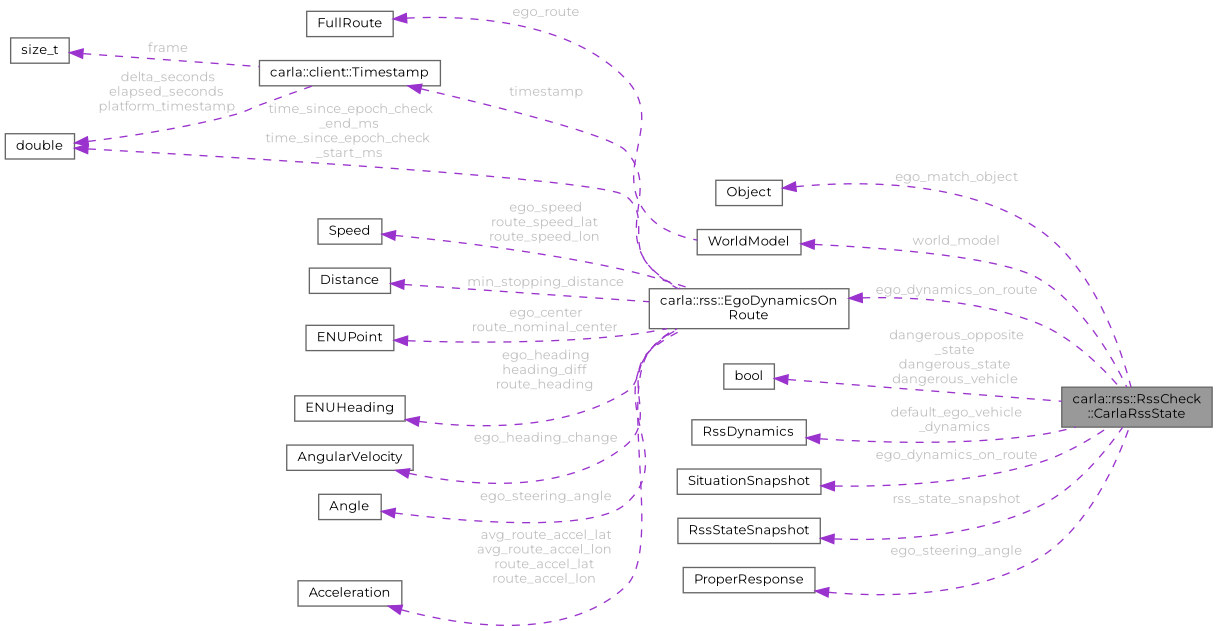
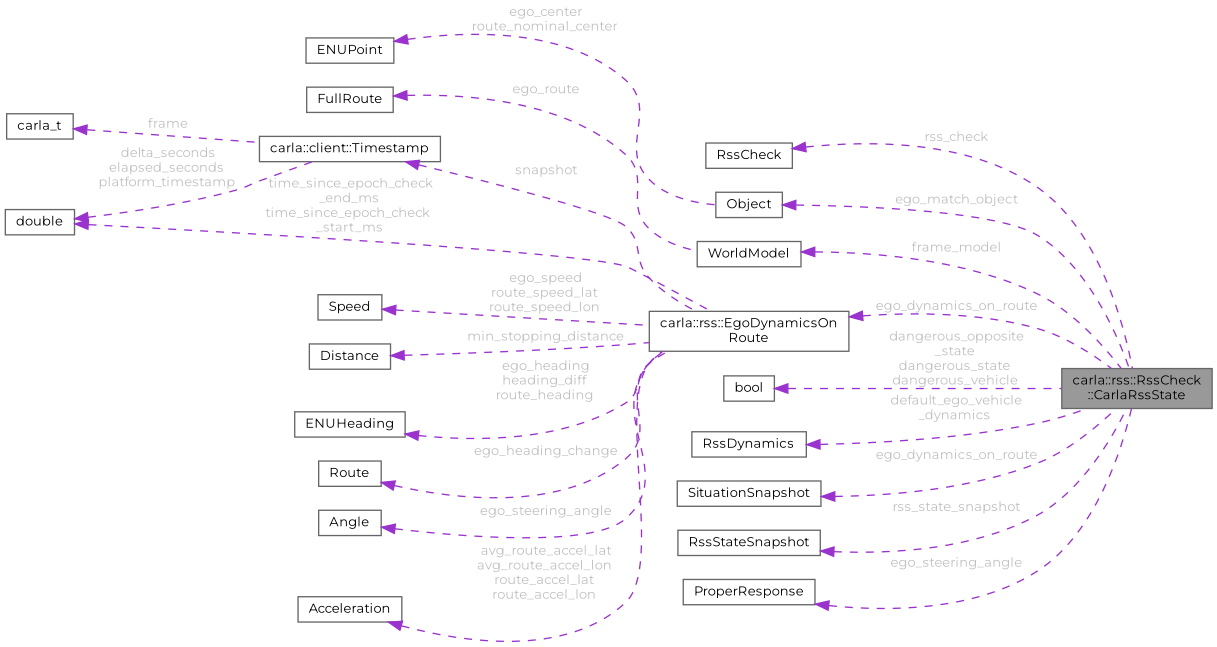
node "size_t": label "size_t" -> "carla_t"
edge "carla::rss::EgoDynamicsOn Route" -> "carla::client::Timestamp": label " timestamp" -> " snapshot"
node "RssCheck": added
edge "carla::rss::RssCheck ::CarlaRssState" -> "WorldModel": label " world_model" -> " frame_model"
edge "carla::rss::EgoDynamicsOn Route" -> "ENUPoint": now "Object" -> "ENUPoint"
node "AngularVelocity": label "AngularVelocity" -> "Route"
